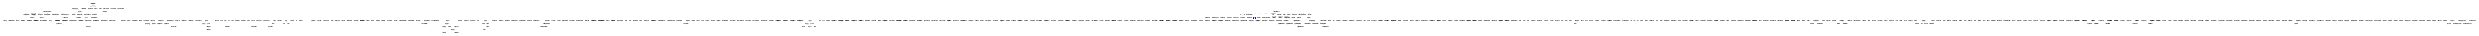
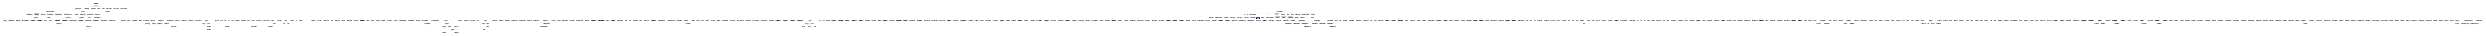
node "search_zerolength.cpp": added
